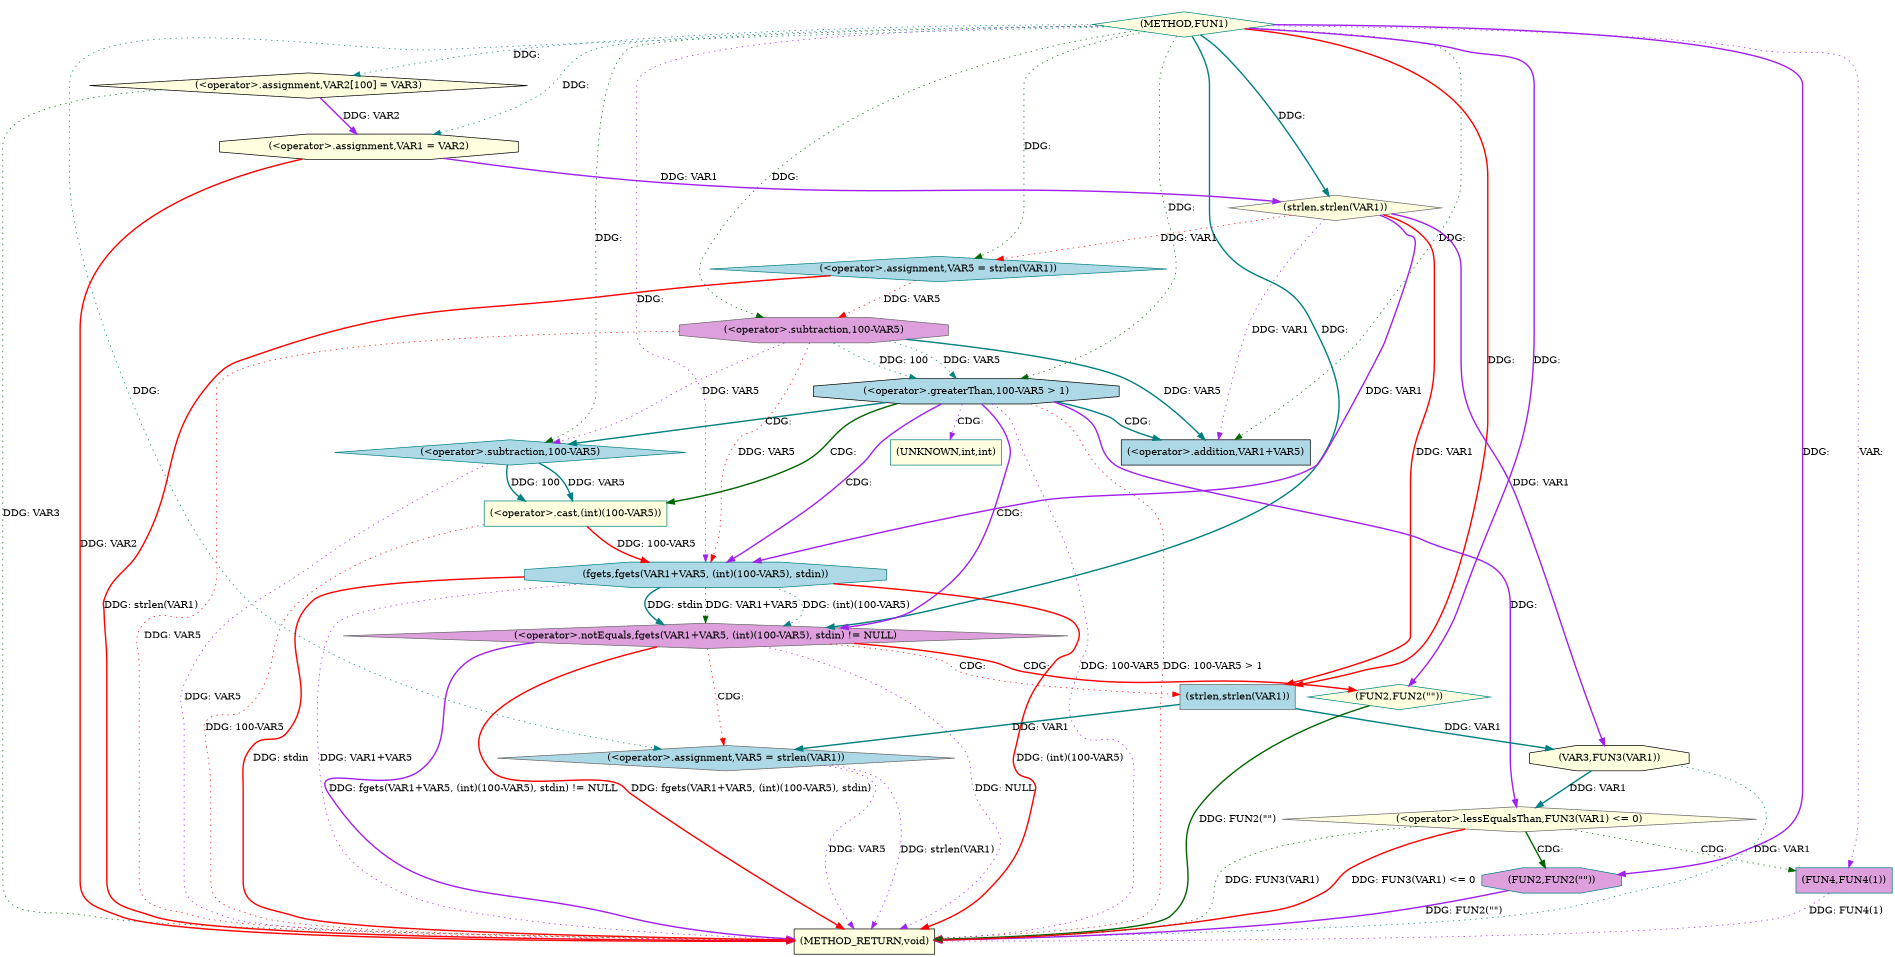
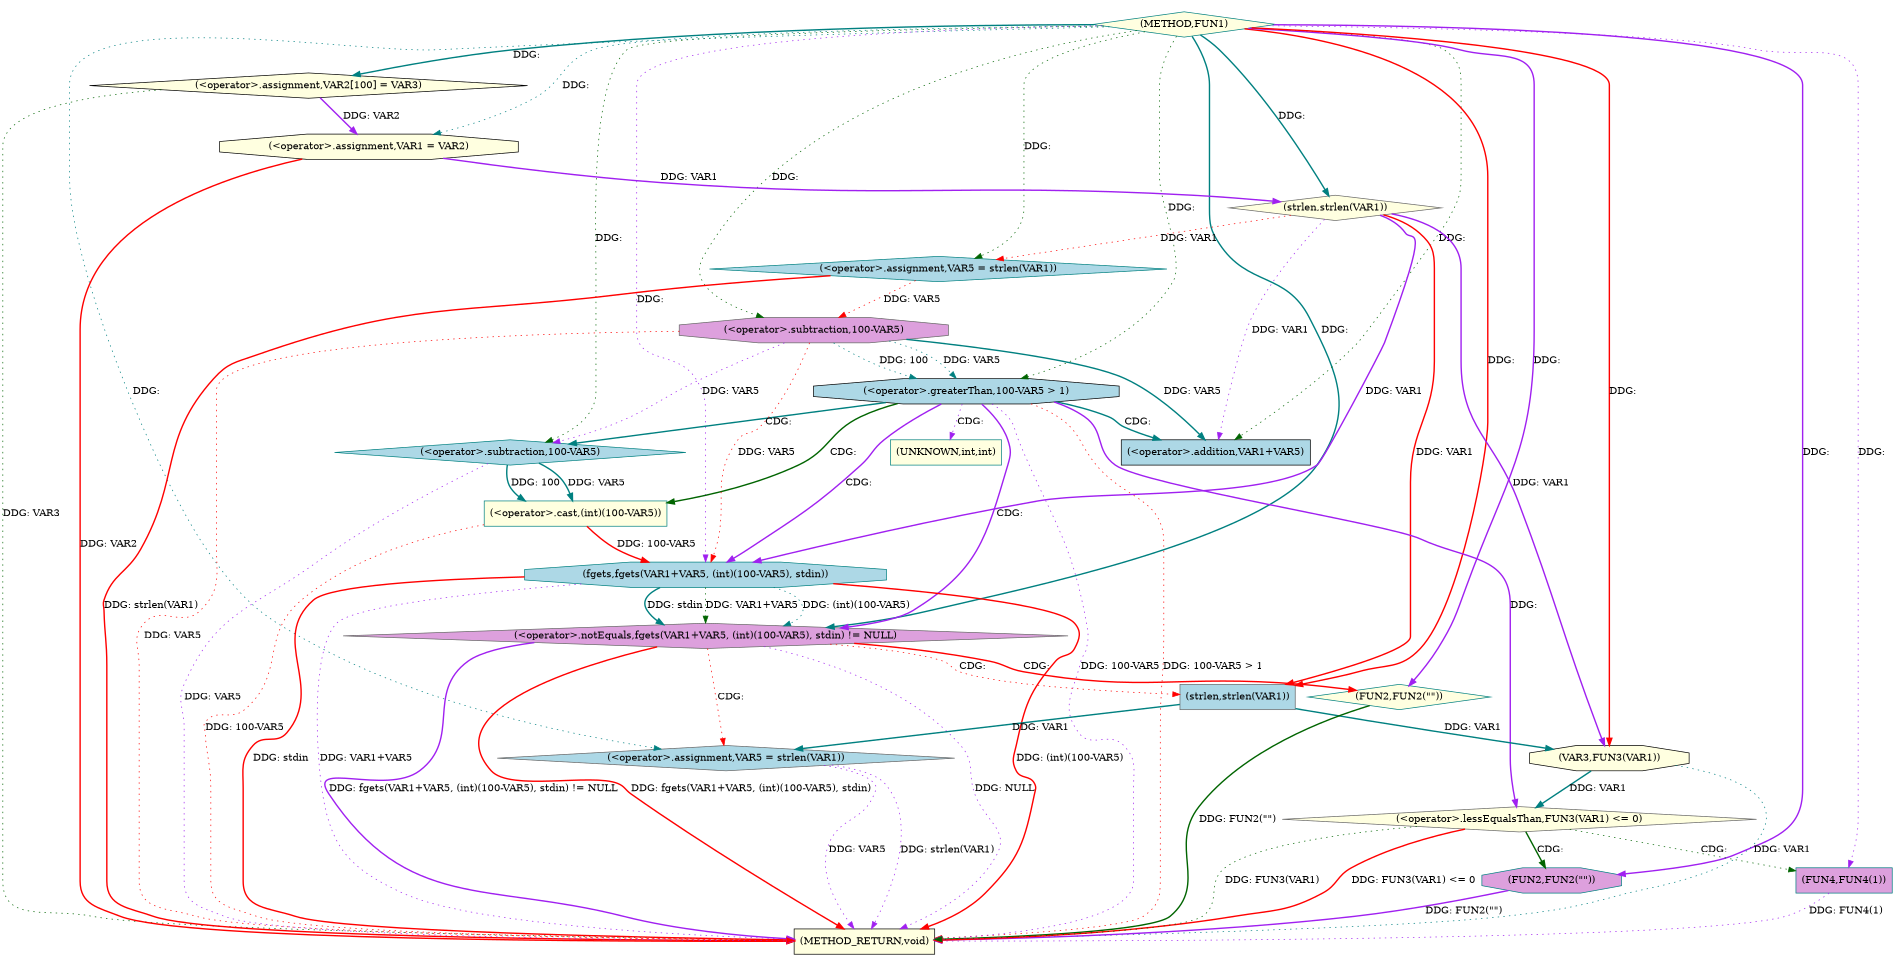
edge "(METHOD,FUN1)" -> "(<operator>.assignment,VAR2[100] = VAR3)": style dotted -> bold
edge "(METHOD,FUN1)" -> "(VAR3,FUN3(VAR1))": added, label "DDG:"
edge "(METHOD,FUN1)" -> "(FUN4,FUN4(1))": label "VAR: " -> "DDG: "
